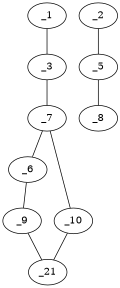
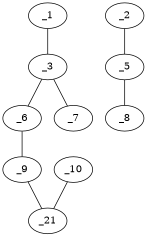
edge "_7" -- "_6": now "_3" -- "_6"
edge "_7" -- "_10": removed
